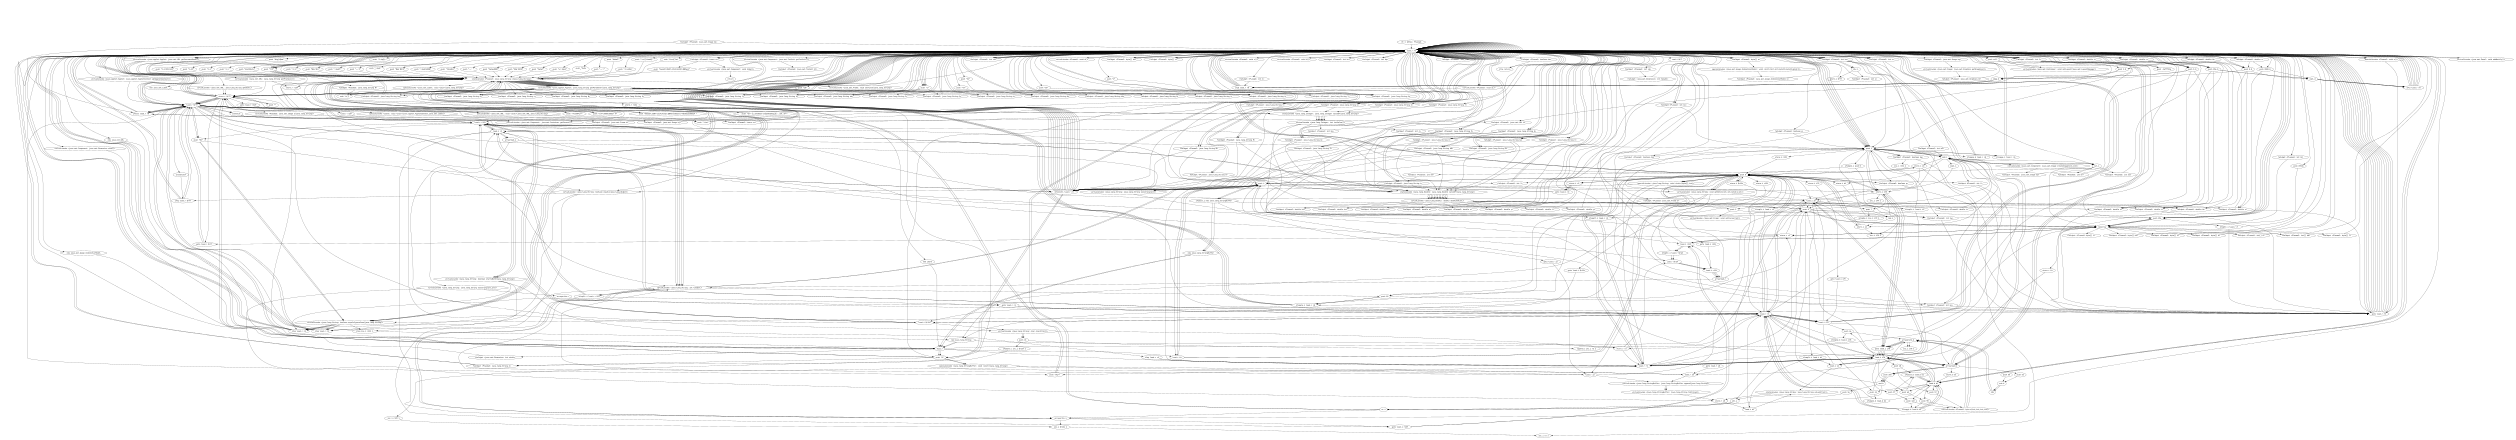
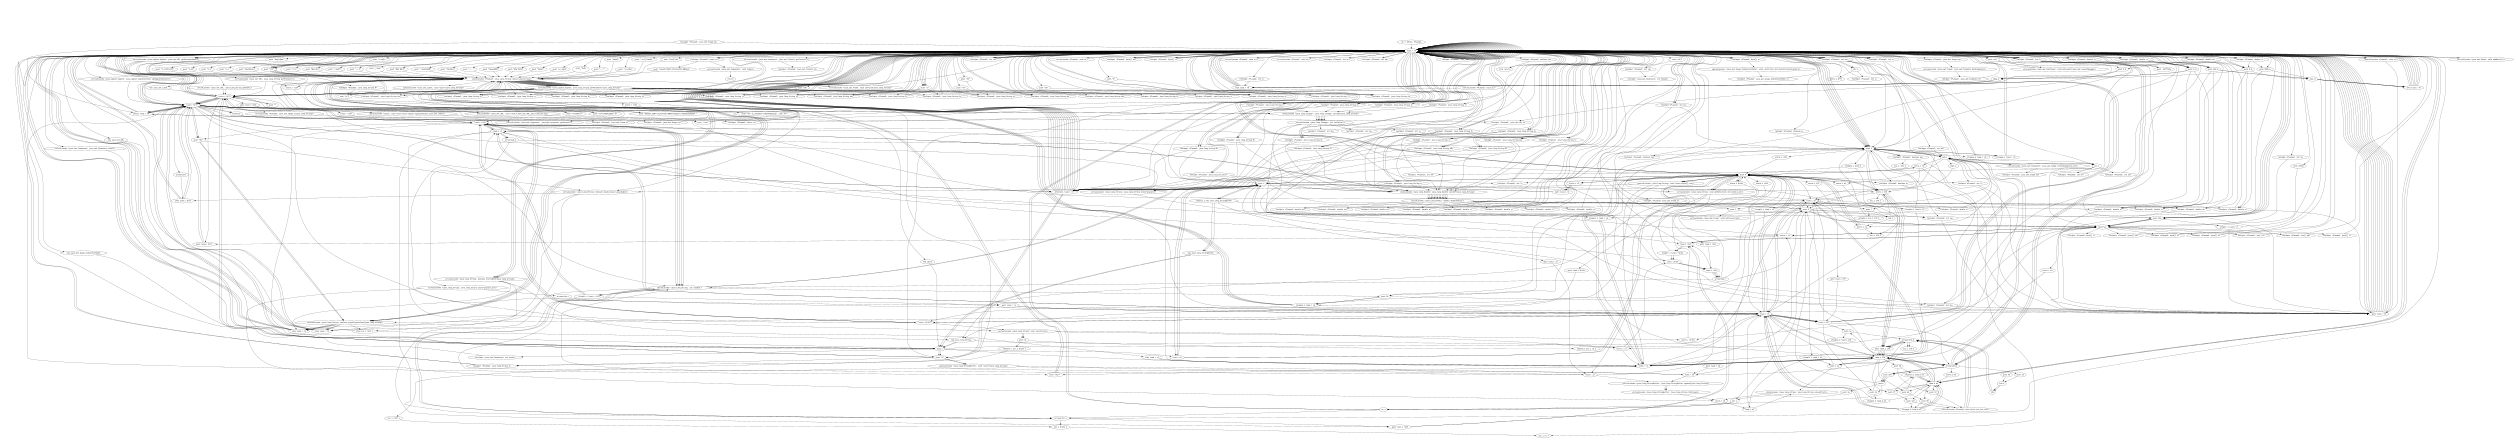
node "fieldput <Plasma3: int bl>": added
edge "fieldput <Plasma3: int bV>" -> "fieldget <Plasma3: java.lang.String L>": now "fieldput <Plasma3: int bV>" -> "load.r r0"
node "store.r $r124": added
